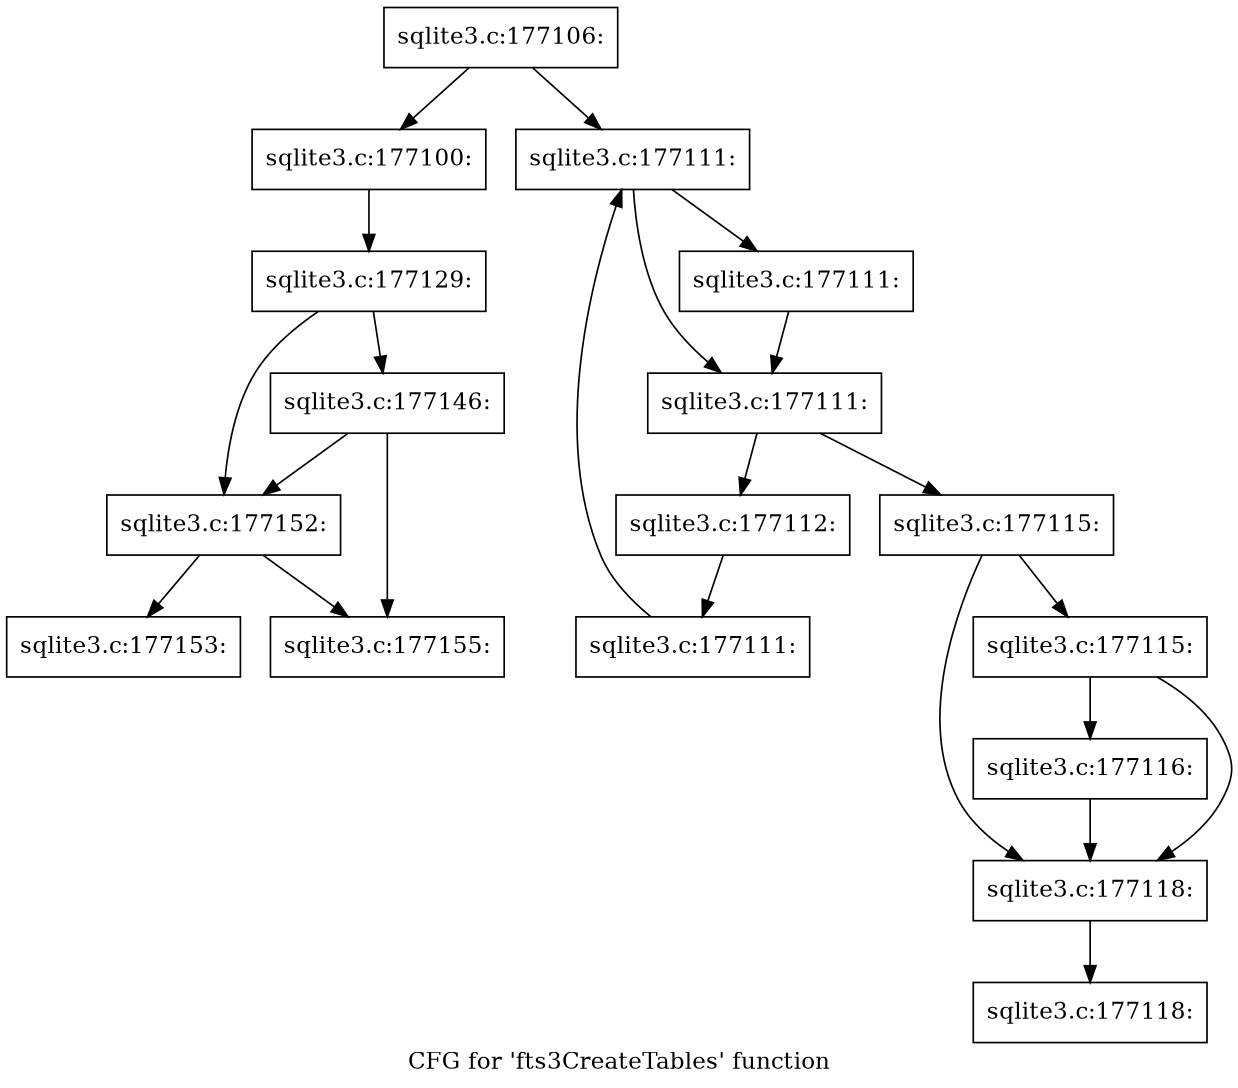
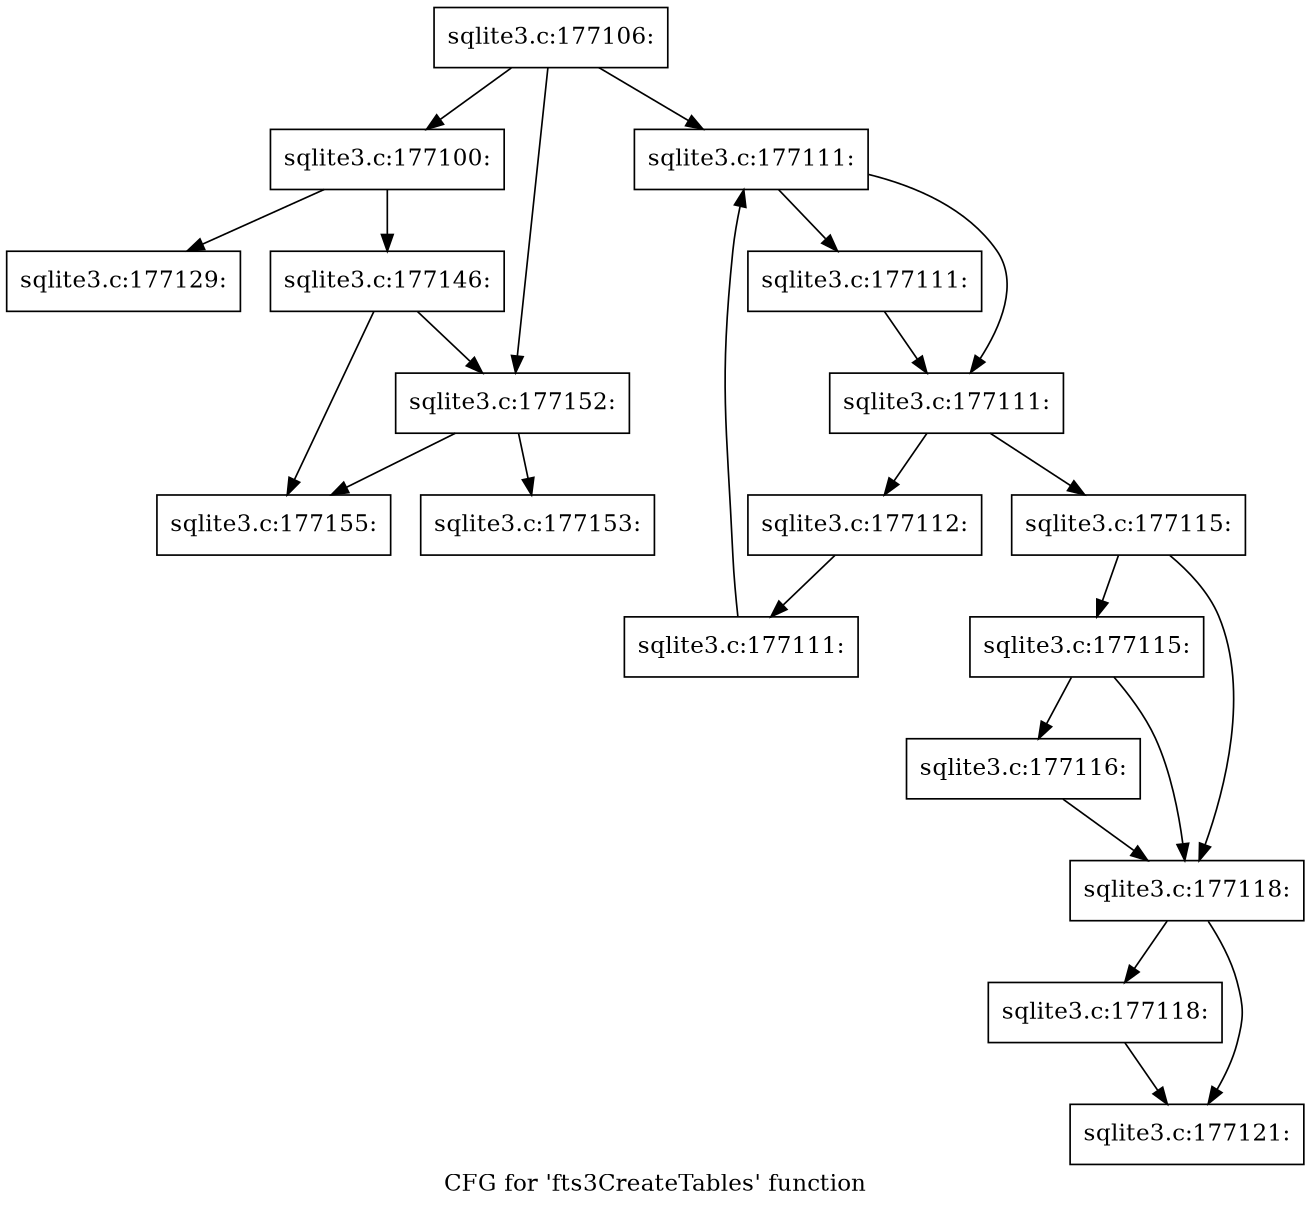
edge "sqlite3.c:177129:" -> "sqlite3.c:177146:": now "sqlite3.c:177100:" -> "sqlite3.c:177146:"
edge "sqlite3.c:177129:" -> "sqlite3.c:177152:": now "sqlite3.c:177106:" -> "sqlite3.c:177152:"
node "sqlite3.c:177121:": added
